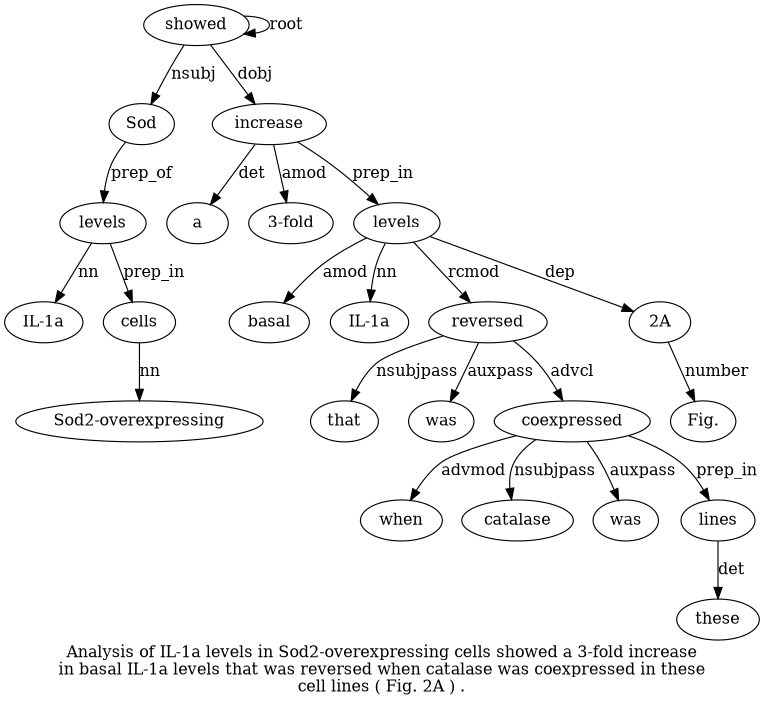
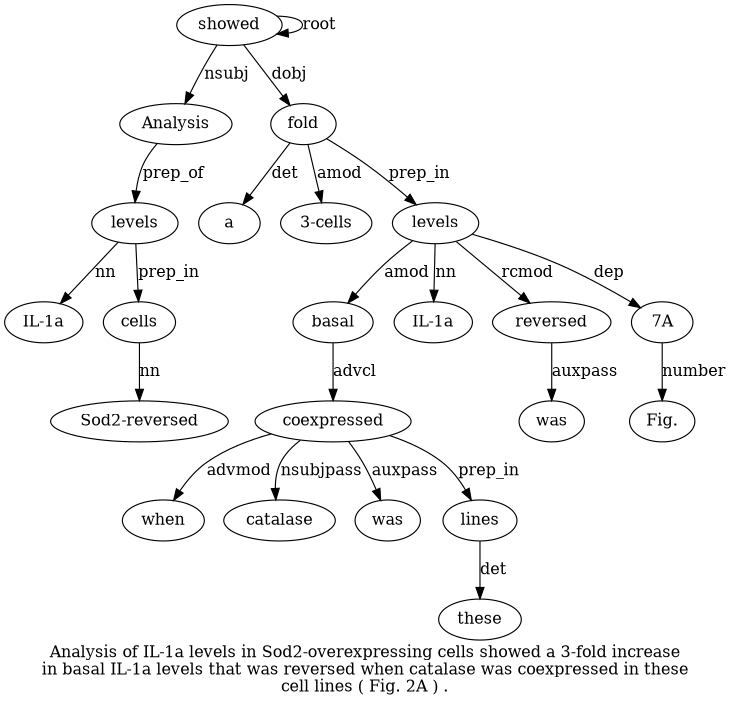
node "Sod": label "Sod" -> "Analysis"
node "increase": label "increase" -> "fold"
node "3-fold": label "3-fold" -> "3-cells"
node "2A": label "2A" -> "7A"
edge "reversed" -> "coexpressed": now "basal" -> "coexpressed"
node "Sod2-overexpressing": label "Sod2-overexpressing" -> "Sod2-reversed"
node "that": removed
